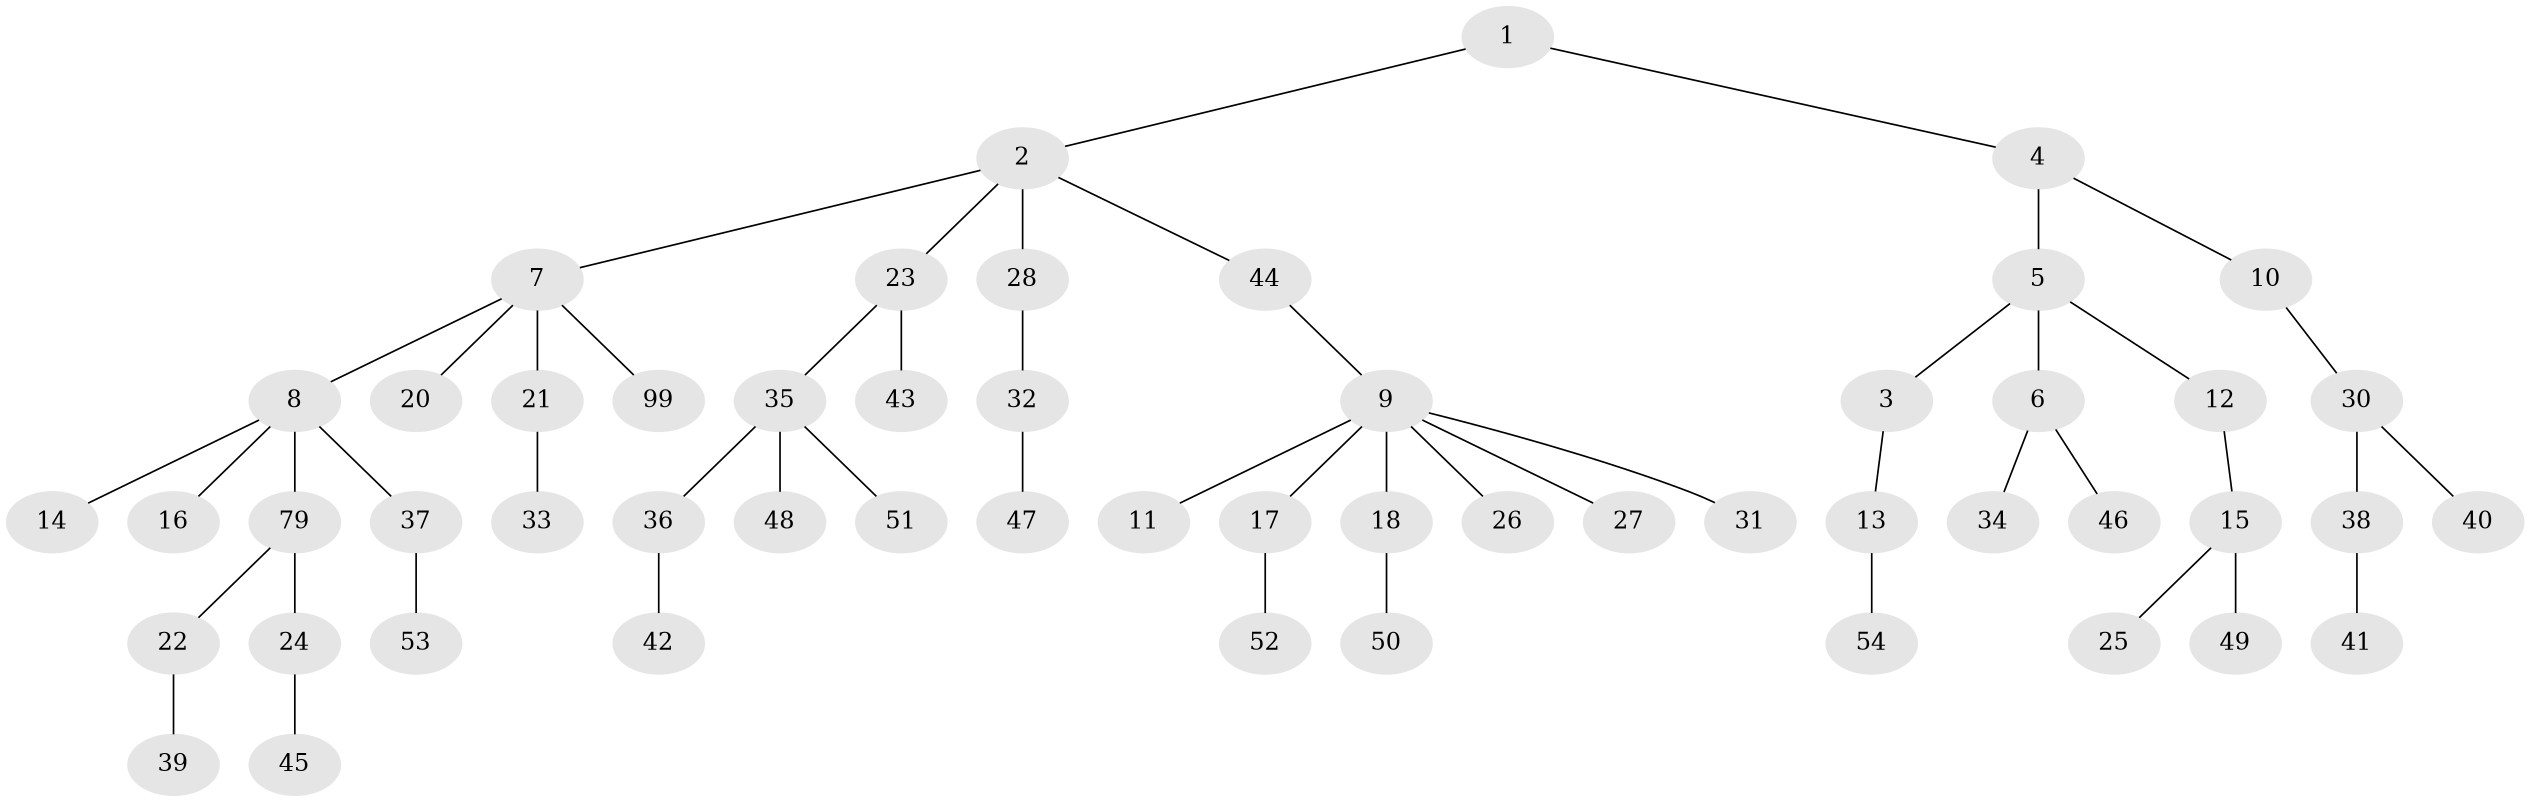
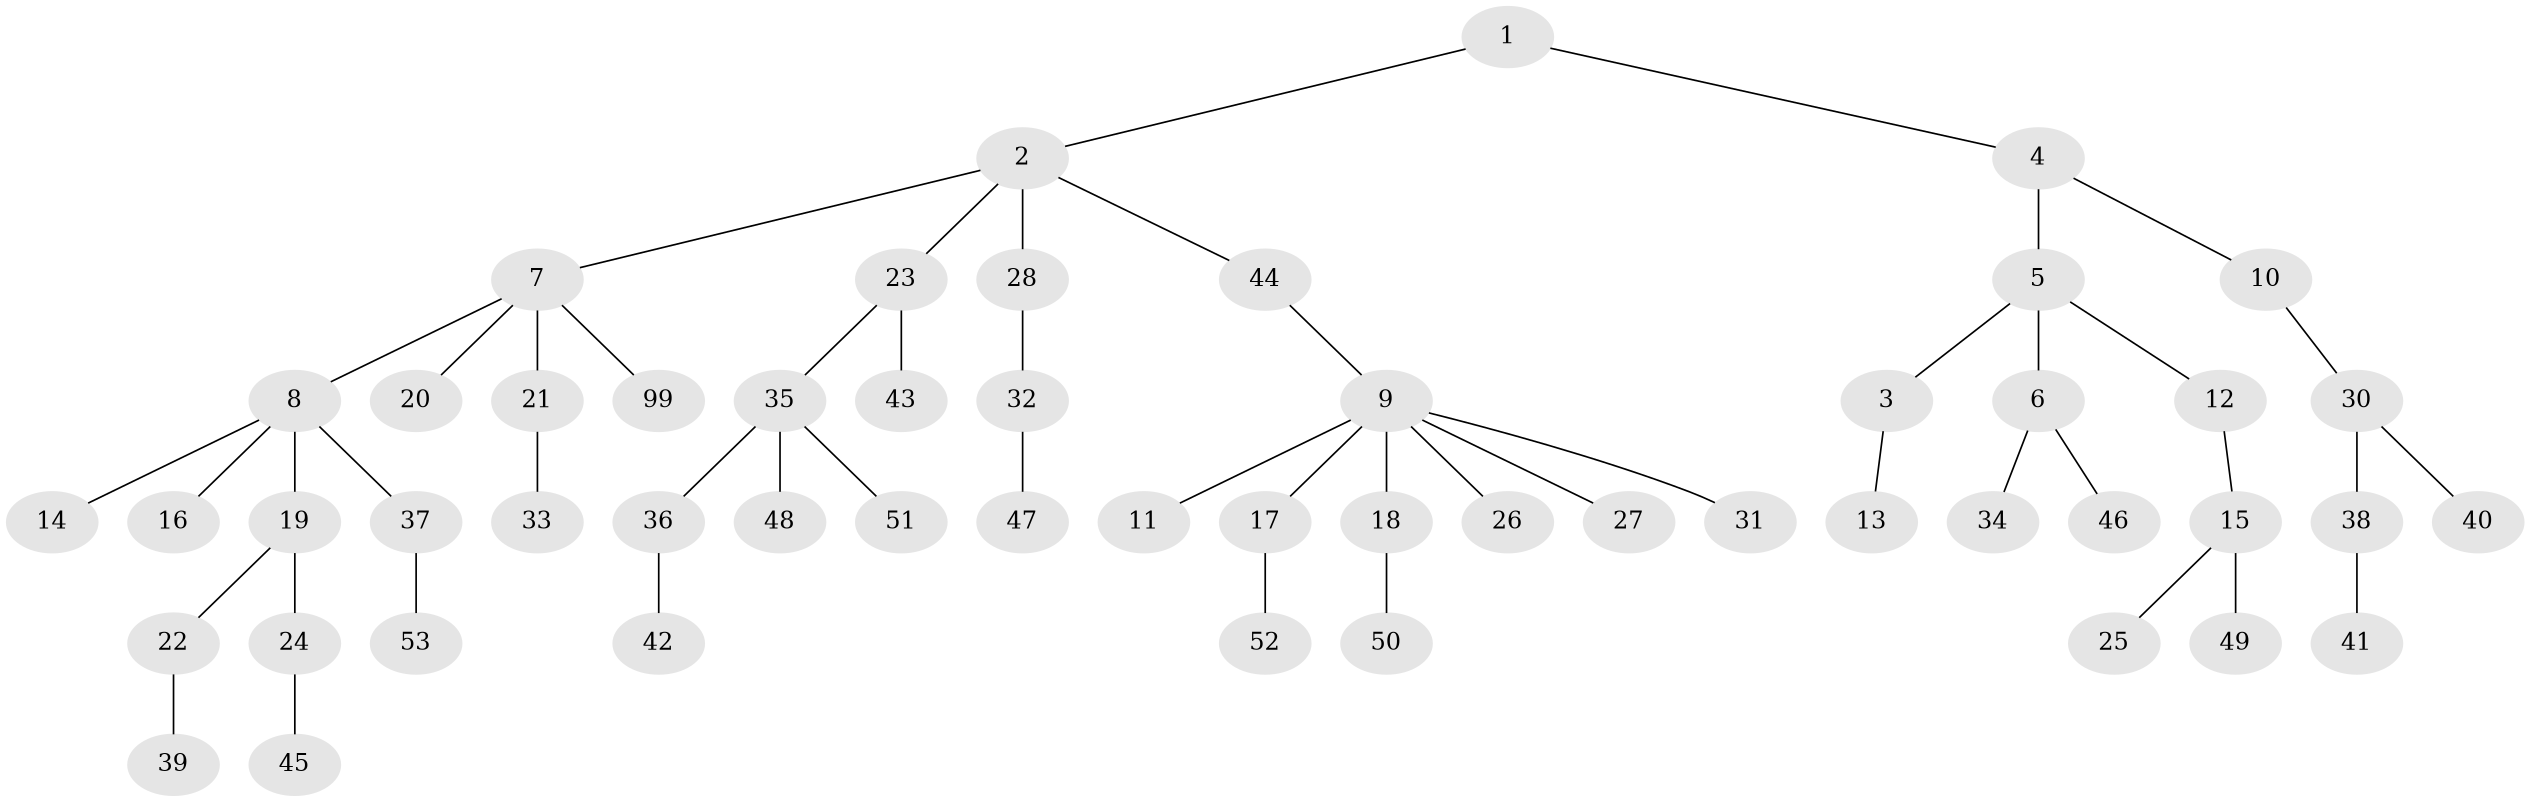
node "79": label "79" -> "19"
node "54": removed
